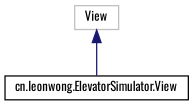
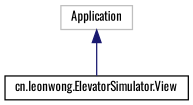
node "View": label "View" -> "Application"
